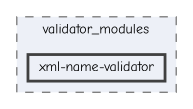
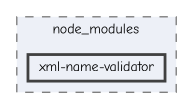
cluster "validator_modules": label "validator_modules" -> "node_modules"
